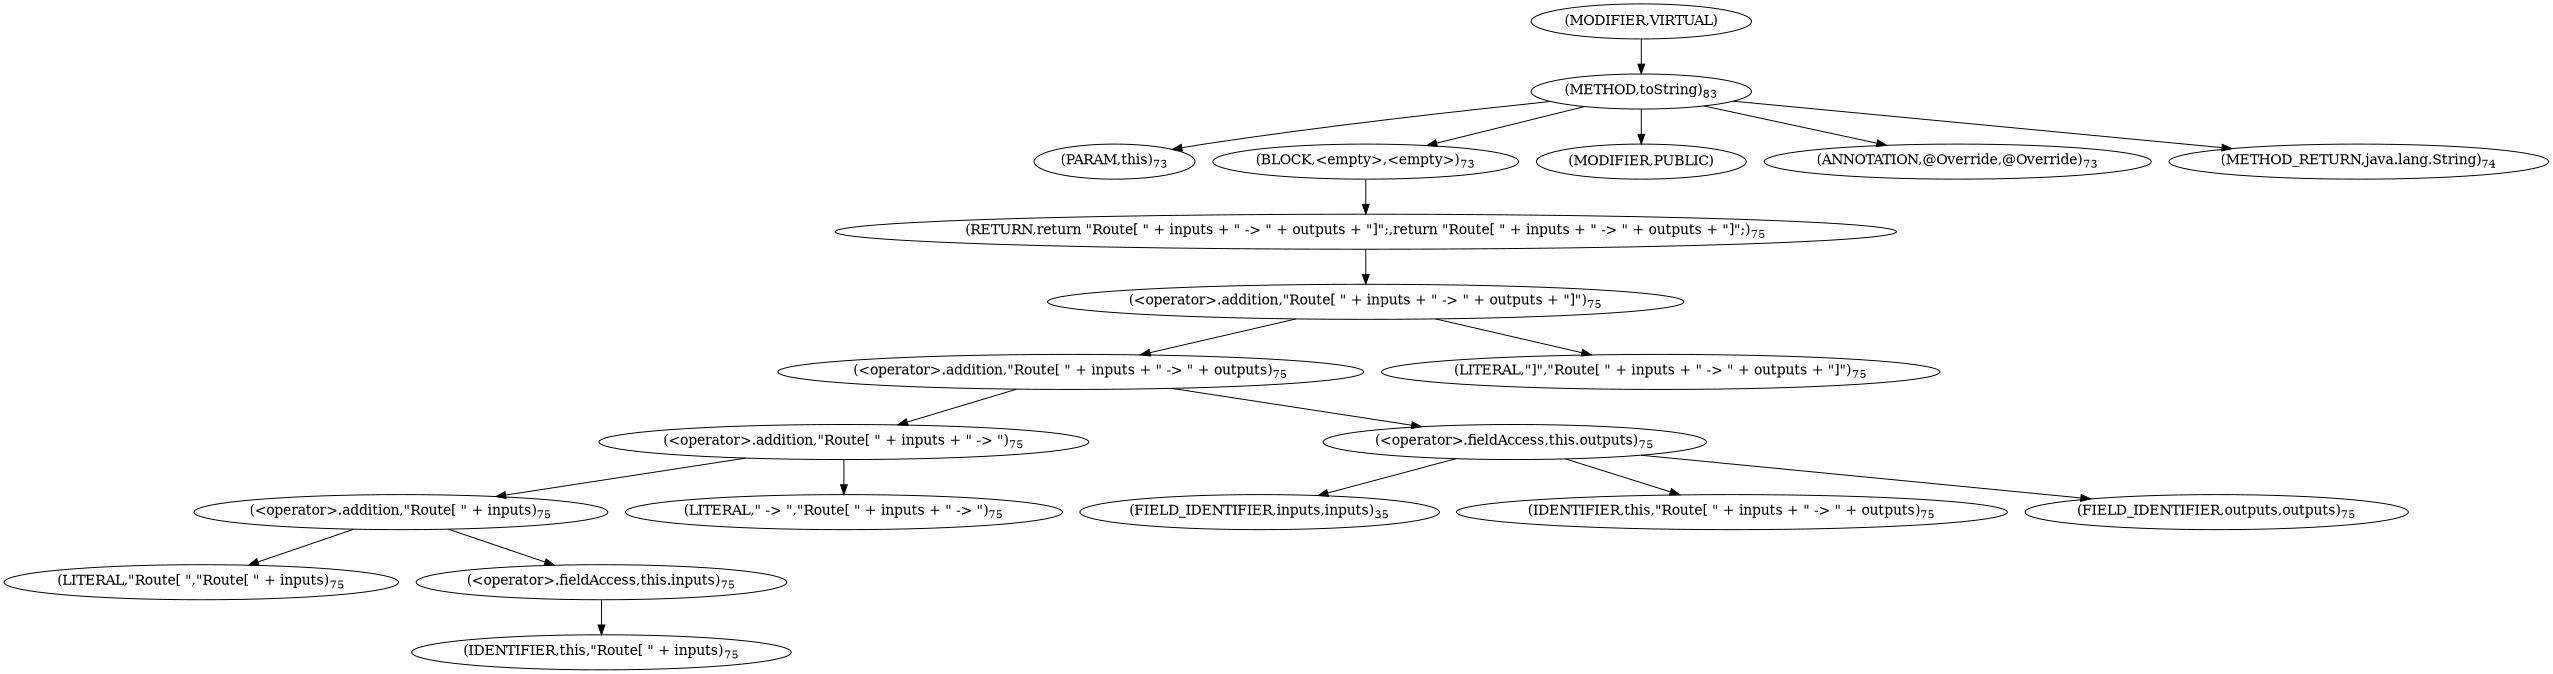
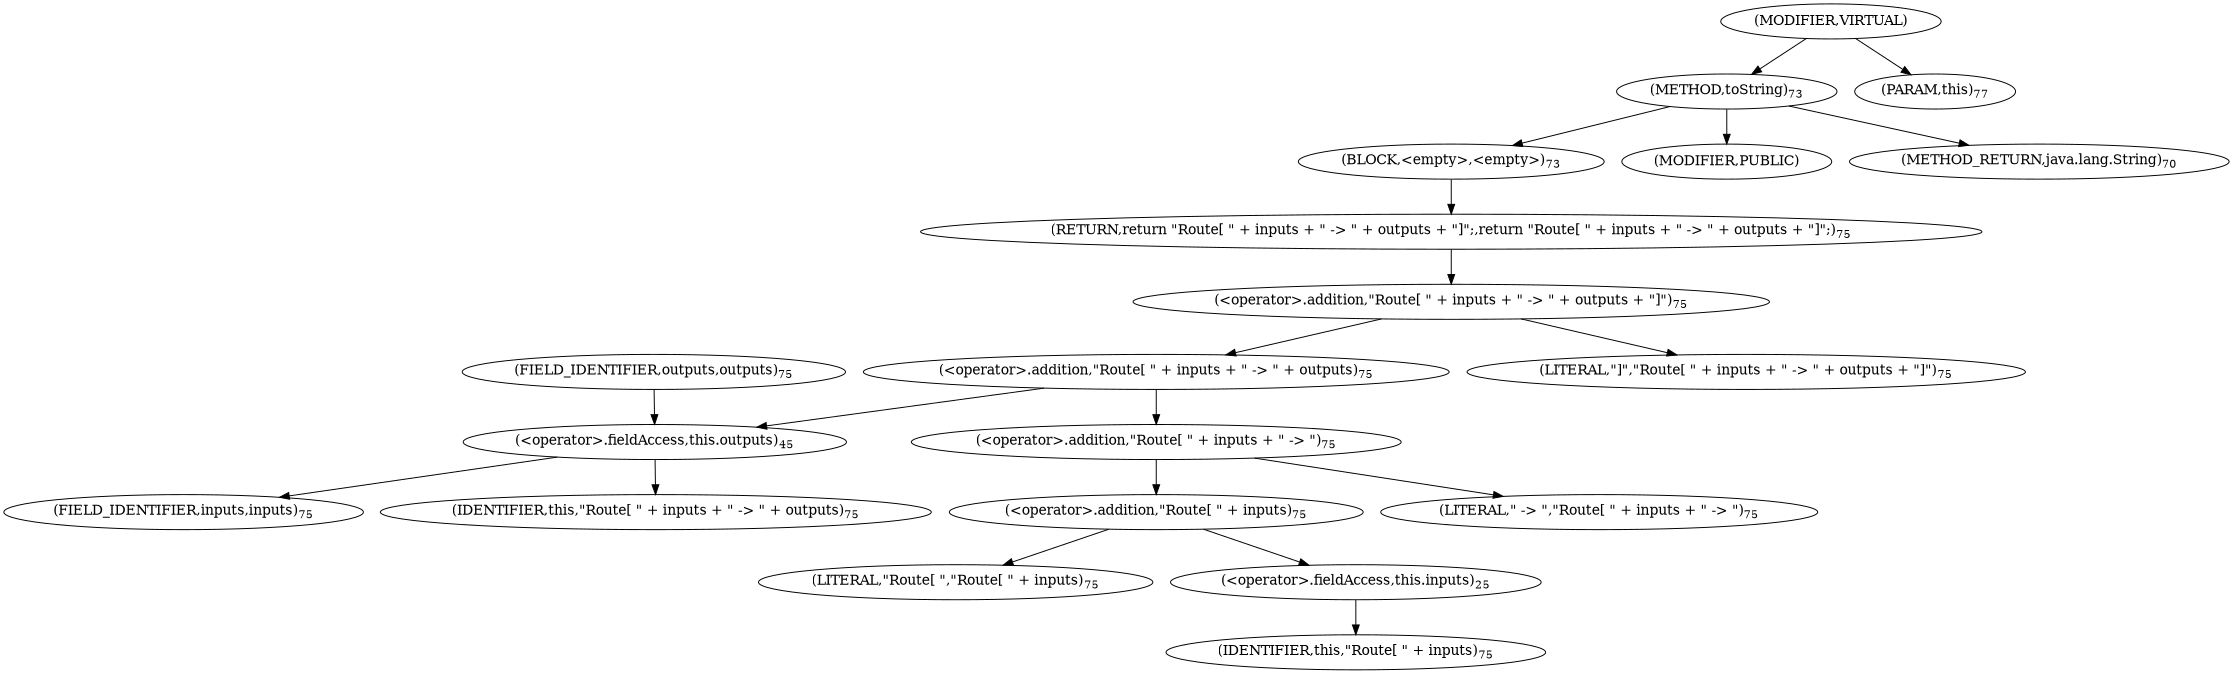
node "(METHOD,toString)": text "83" -> "73"
edge "(METHOD,toString)" -> "(PARAM,this)": now "(MODIFIER,VIRTUAL)" -> "(PARAM,this)"
node "(PARAM,this)": text "73" -> "77"
node "(METHOD_RETURN,java.lang.String)": text "74" -> "70"
node "(ANNOTATION,@Override,@Override)": removed
node "(<operator>.fieldAccess,this.outputs)": text "75" -> "45"
edge "(<operator>.fieldAccess,this.outputs)" -> "(FIELD_IDENTIFIER,outputs,outputs)": reversed
node "(FIELD_IDENTIFIER,inputs,inputs)": text "35" -> "75"
node "(<operator>.fieldAccess,this.inputs)": text "75" -> "25"
